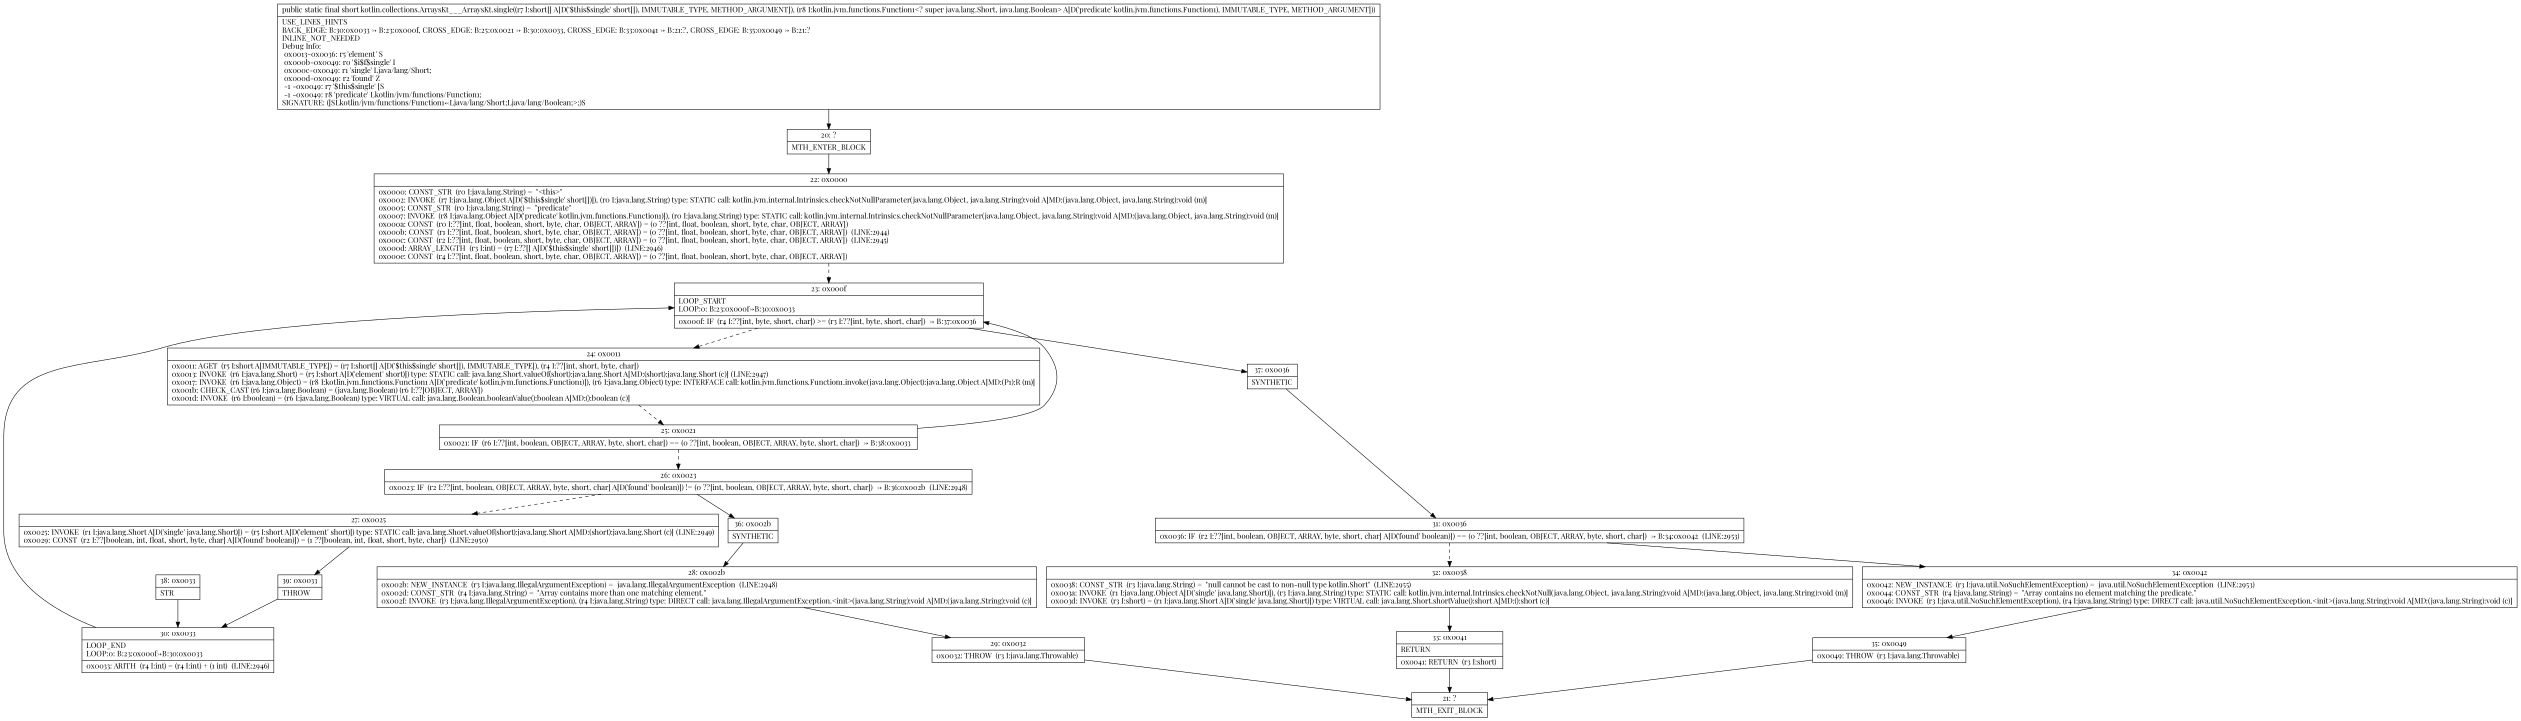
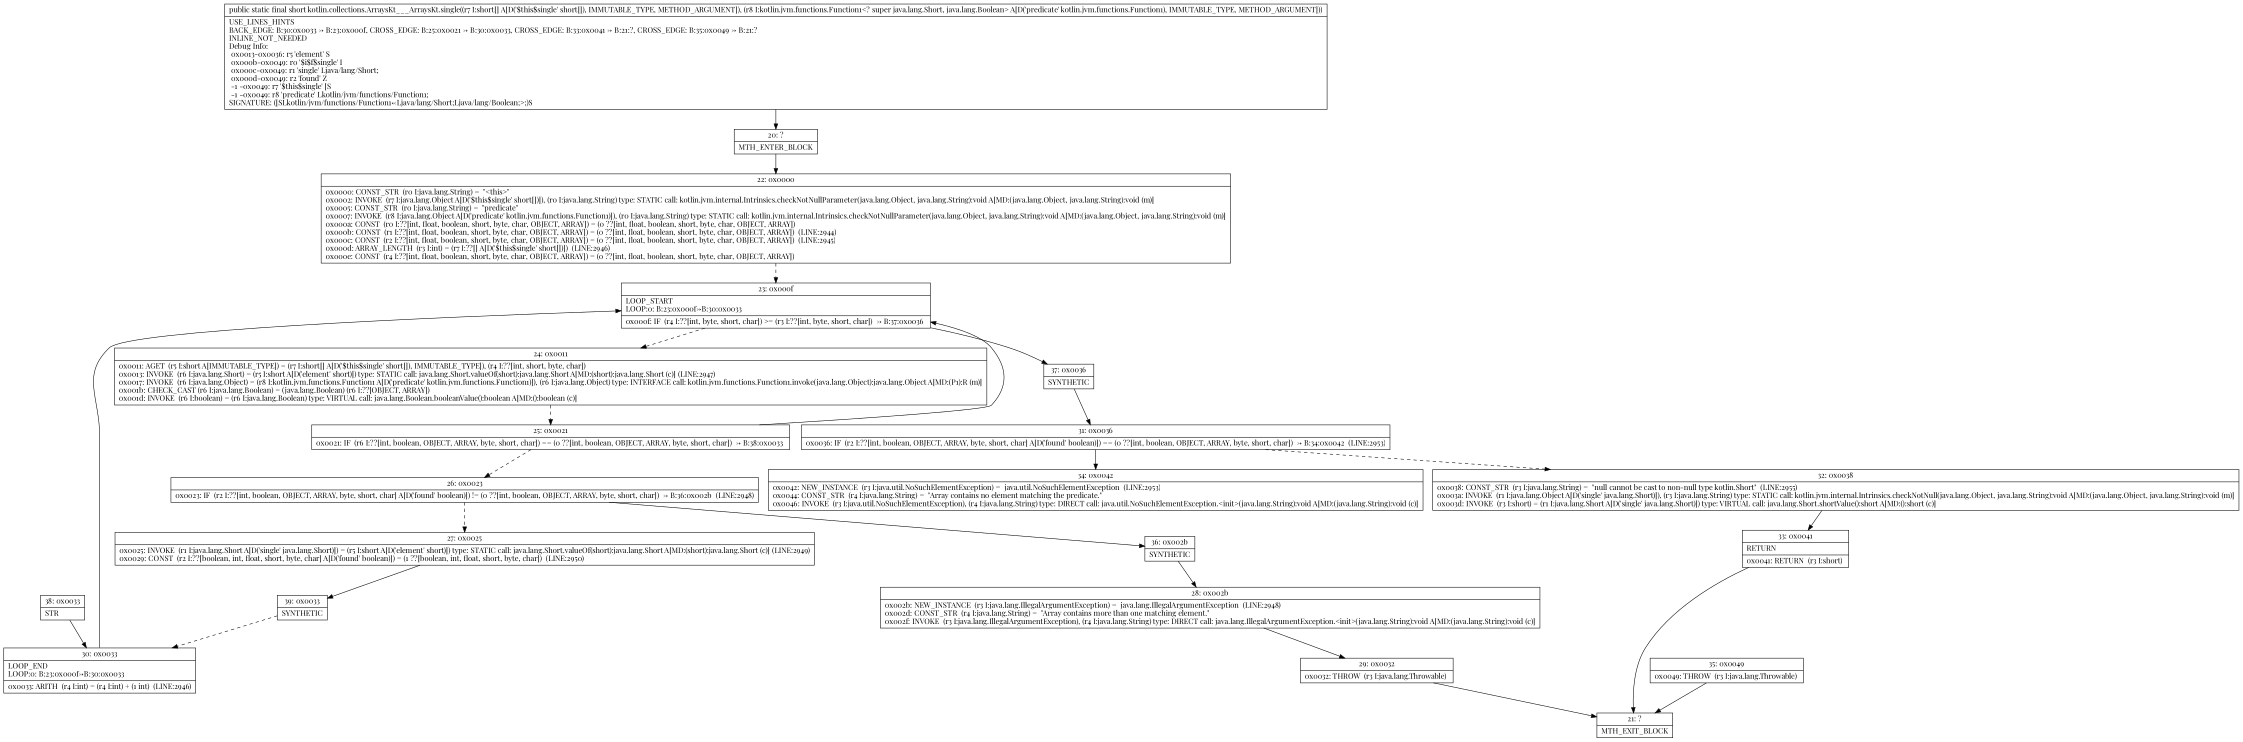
node "39: 0x0033": text "THROW" -> "SYNTHETIC"
edge "39: 0x0033" -> "30: 0x0033": style solid -> dashed
edge "34: 0x0042" -> "35: 0x0049": removed
